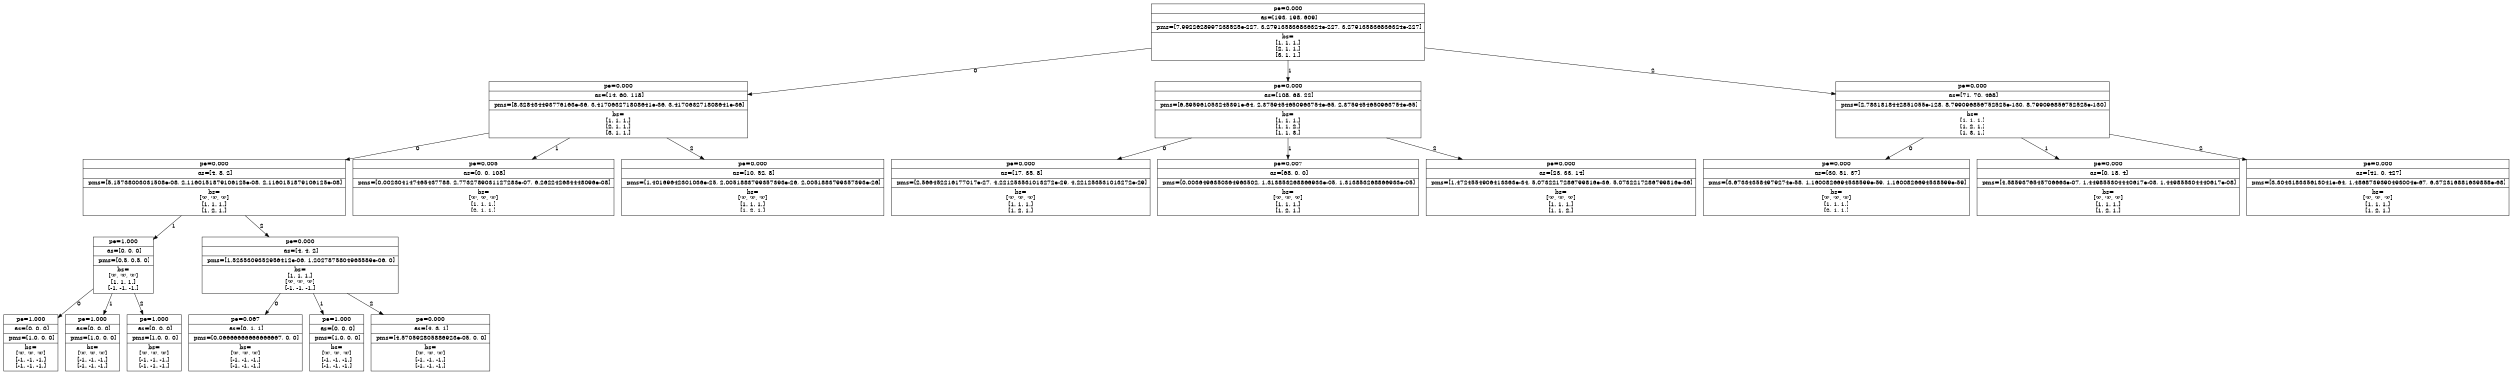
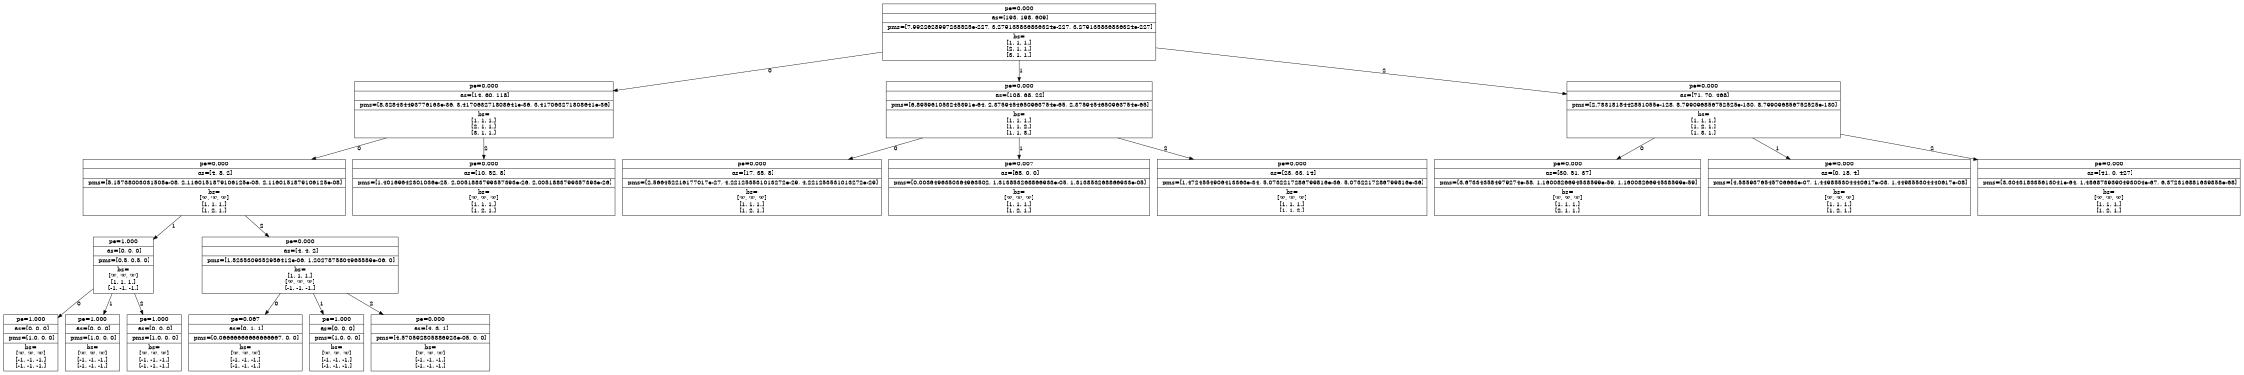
node "pe=0.005": removed
